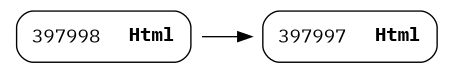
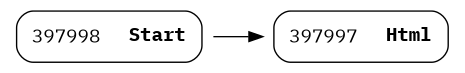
node "397998": text "Html" -> "Start"
